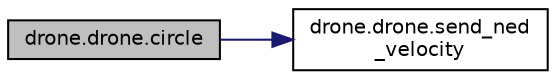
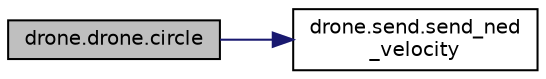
node "drone.drone.send_ned _velocity": label "drone.drone.send_ned _velocity" -> "drone.send.send_ned _velocity"
